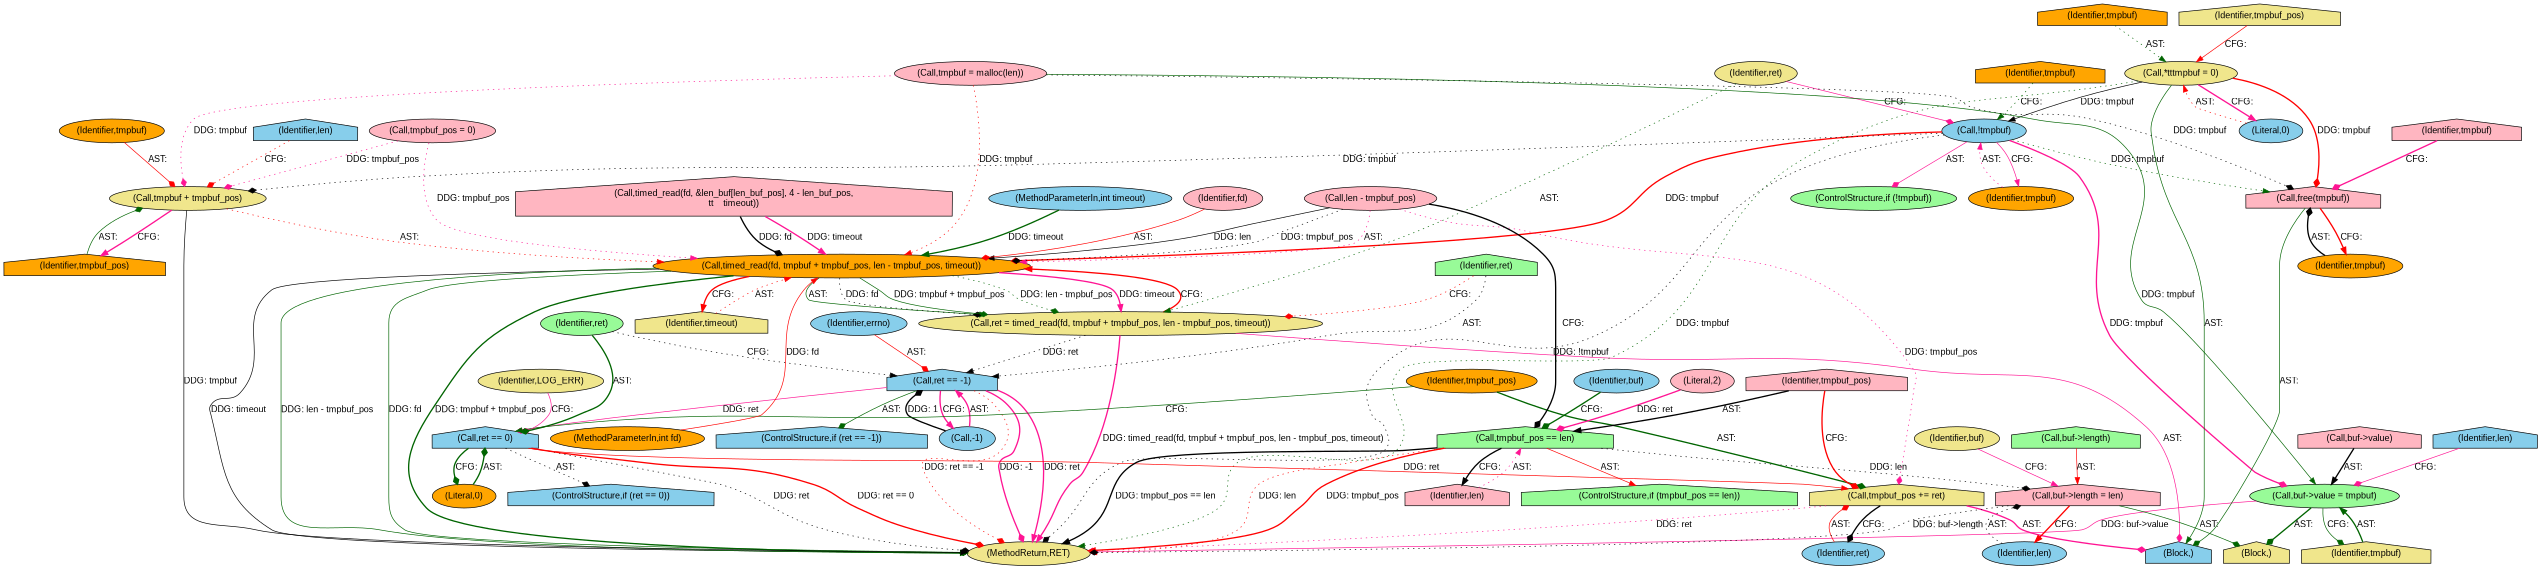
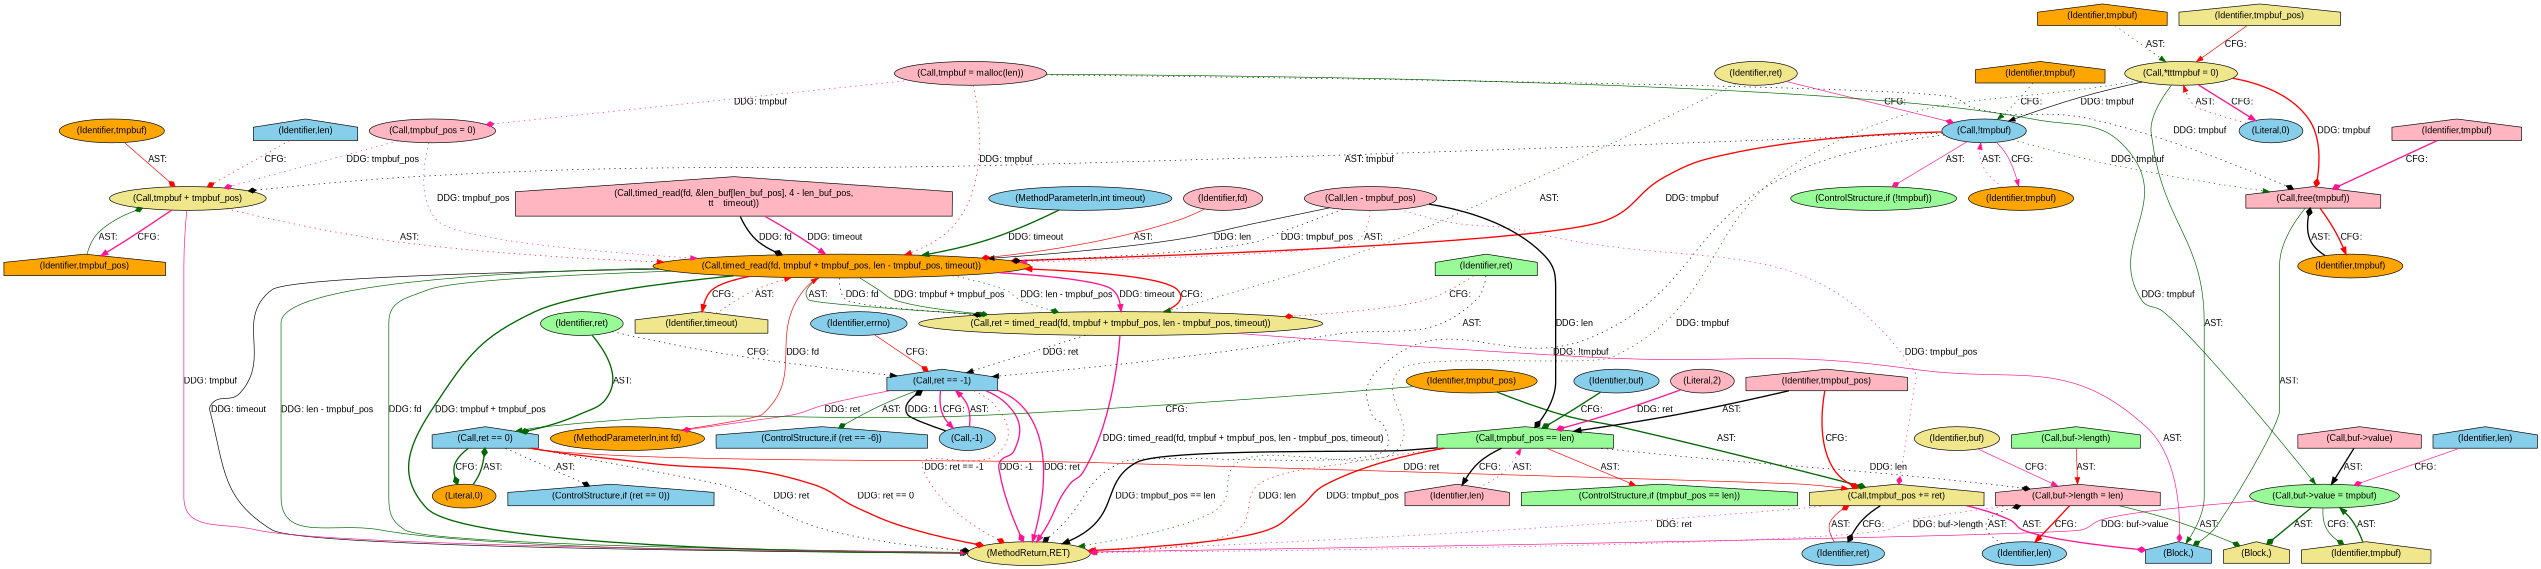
edge "(Call,tmpbuf = malloc(len))" -> "(Call,tmpbuf + tmpbuf_pos)": now "(Call,tmpbuf = malloc(len))" -> "(Call,tmpbuf_pos = 0)"
edge "(Call,!tmpbuf)" -> "(Call,tmpbuf + tmpbuf_pos)": label "DDG: tmpbuf" -> "AST: tmpbuf"
edge "(Call,len - tmpbuf_pos)" -> "(Call,tmpbuf_pos == len)": label "CFG: " -> "DDG: len"
edge "(Call,!tmpbuf)" -> "(Call,buf->value = tmpbuf)": removed, label "DDG: tmpbuf"
edge "(Identifier,errno)" -> "(Call,ret == -1)": label "AST: " -> "CFG: "
node "(Identifier,LOG_ERR)": removed
edge "(Call,ret == -1)" -> "(Call,ret == 0)": now "(Call,ret == -1)" -> "(MethodParameterIn,int fd)"
node "(ControlStructure,if (ret == -1))": label "(ControlStructure,if (ret == -1))" -> "(ControlStructure,if (ret == -6))"
edge "(Call,tmpbuf + tmpbuf_pos)" -> "(MethodReturn,RET)": color black -> deeppink
edge "(Call,buf->length = len)" -> "(MethodReturn,RET)": color black -> deeppink
